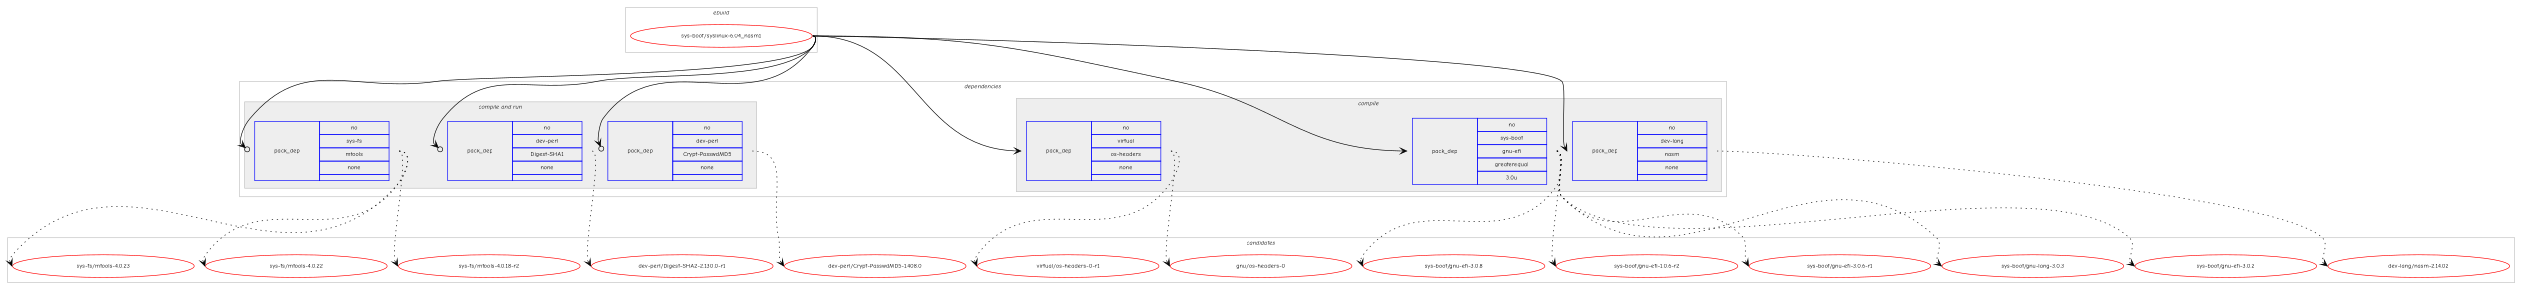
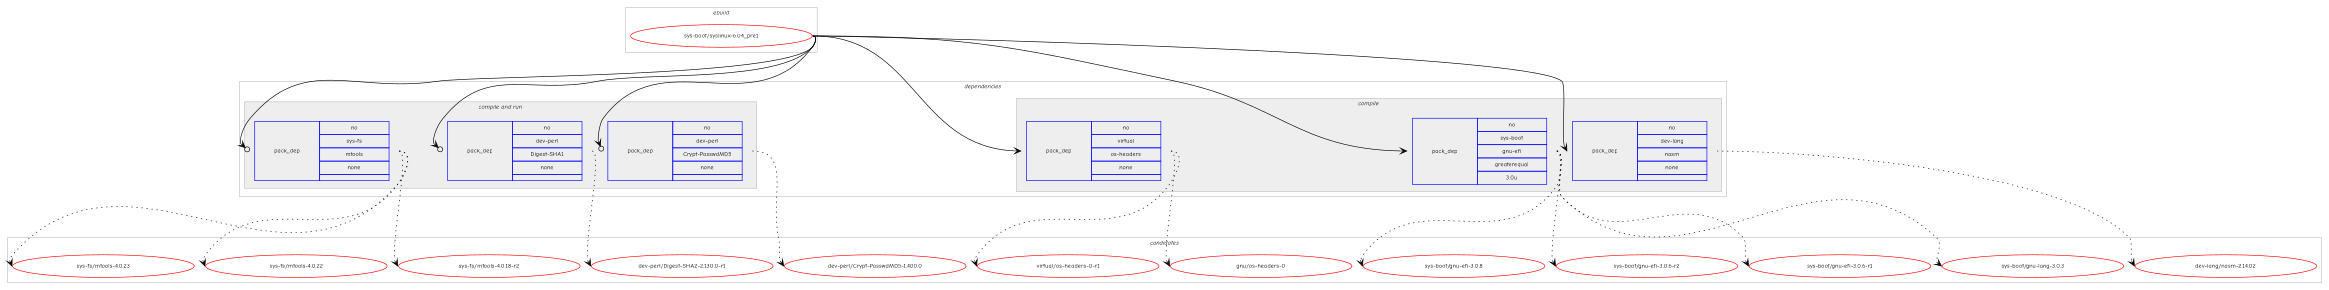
node "sys-boot/syslinux-6.04_nasm1": label "sys-boot/syslinux-6.04_nasm1" -> "sys-boot/syslinux-6.04_pre1"
node "dev-perl/Crypt-PasswdMD5-1.408.0": label "dev-perl/Crypt-PasswdMD5-1.408.0" -> "dev-perl/Crypt-PasswdMD5-1.400.0"
node "sys-boot/gnu-efi-1.0.6-r2": label "sys-boot/gnu-efi-1.0.6-r2" -> "sys-boot/gnu-efi-3.0.6-r2"
node "sys-boot/gnu-efi-3.0.2": removed
